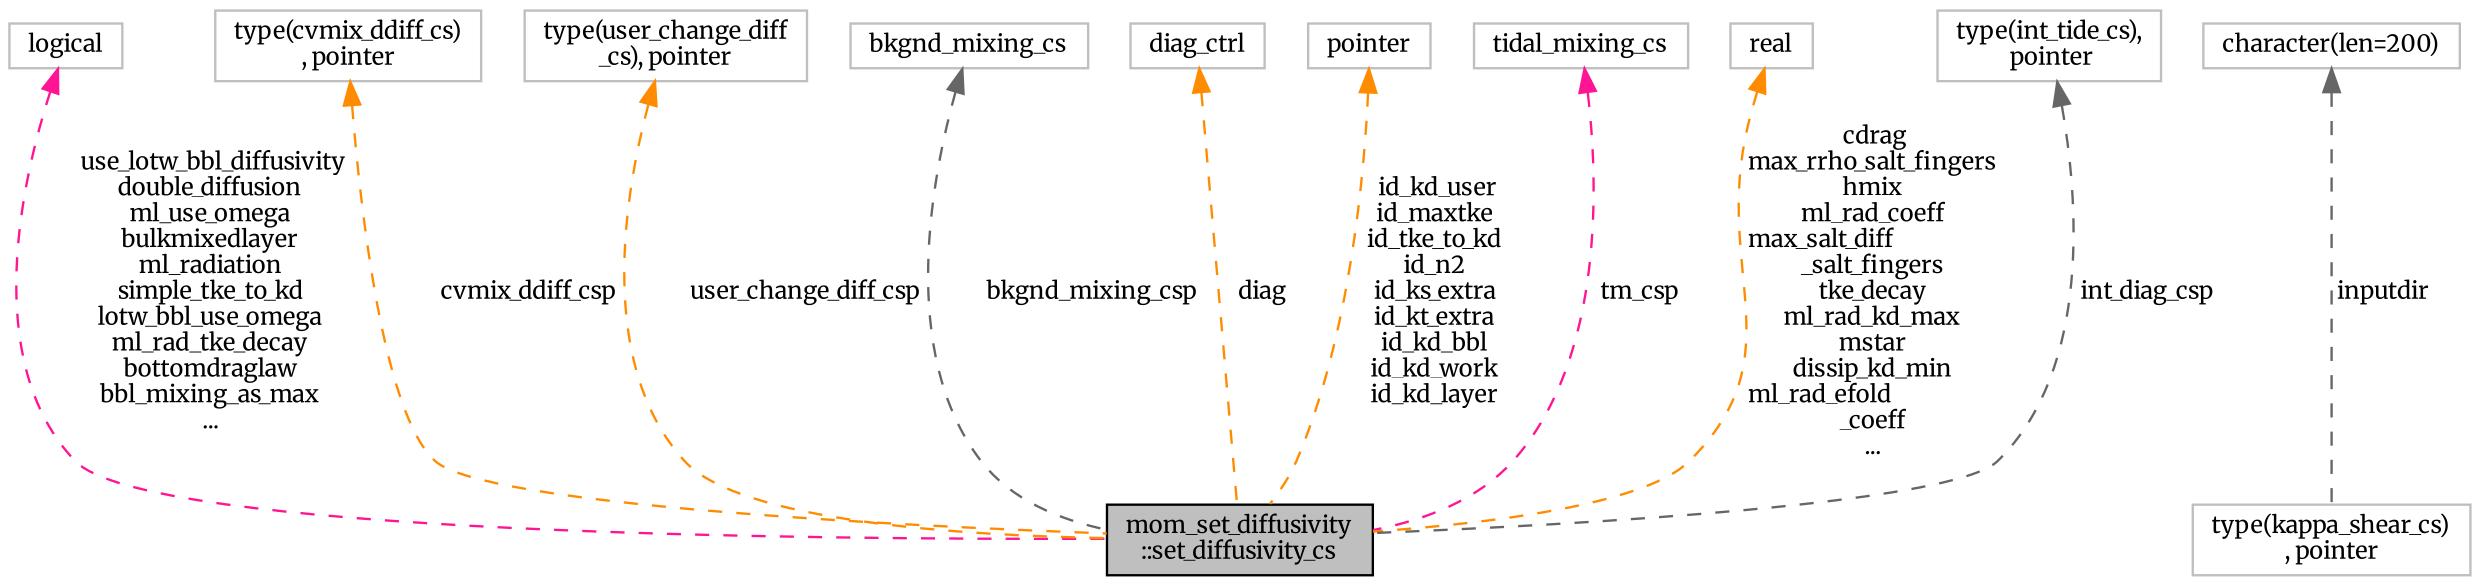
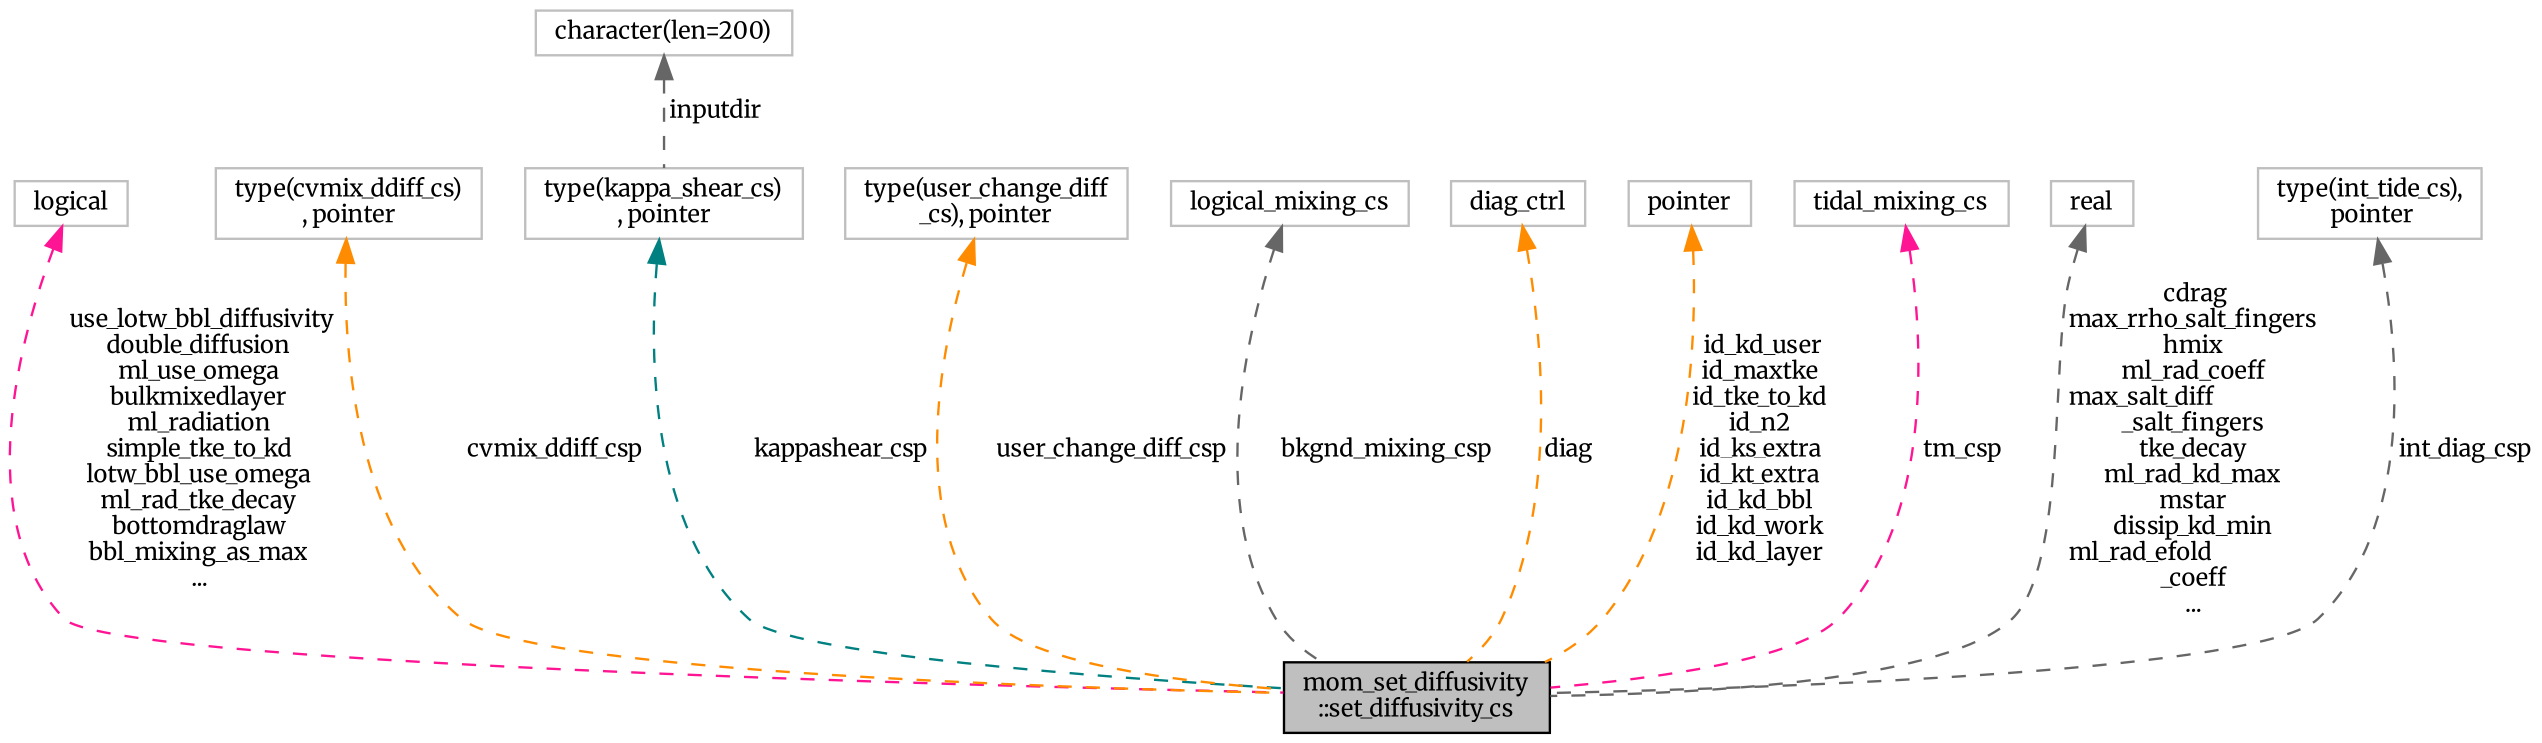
node "bkgnd_mixing_cs": label "bkgnd_mixing_cs" -> "logical_mixing_cs"
edge "mom_set_diffusivity ::set_diffusivity_cs" -> "real": color darkorange -> gray40
edge "mom_set_diffusivity ::set_diffusivity_cs" -> "type(kappa_shear_cs) , pointer": added, label "kappashear_csp"
